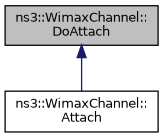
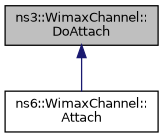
node "ns3::WimaxChannel:: Attach": label "ns3::WimaxChannel:: Attach" -> "ns6::WimaxChannel:: Attach"
